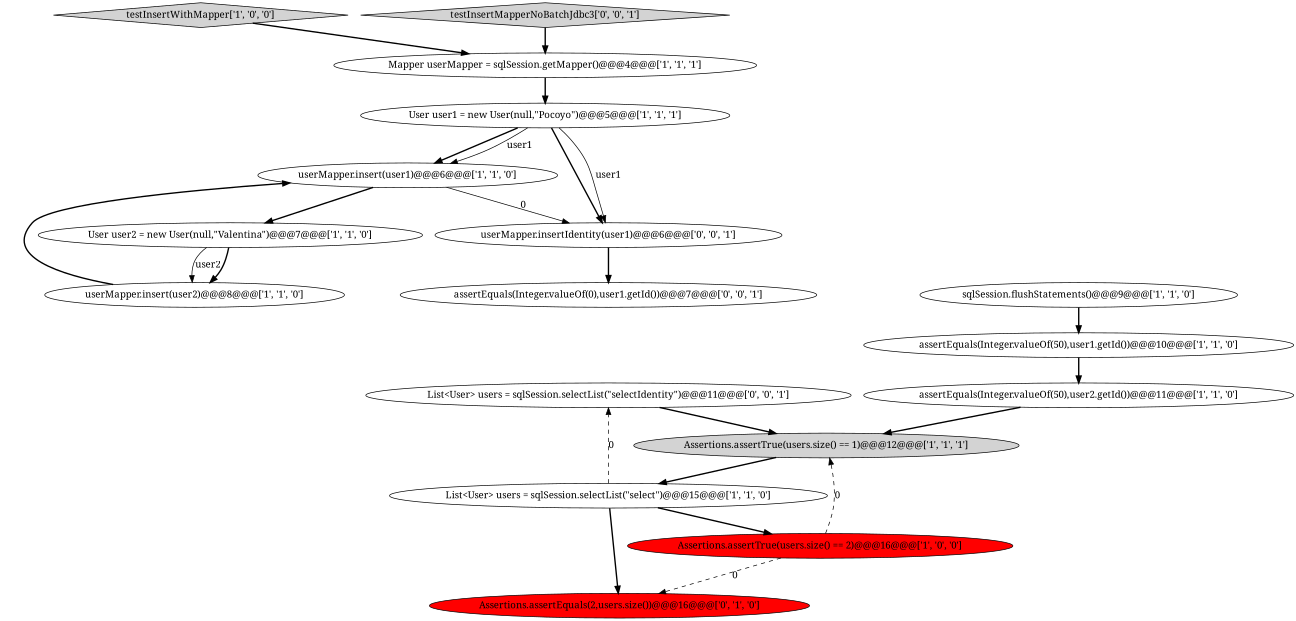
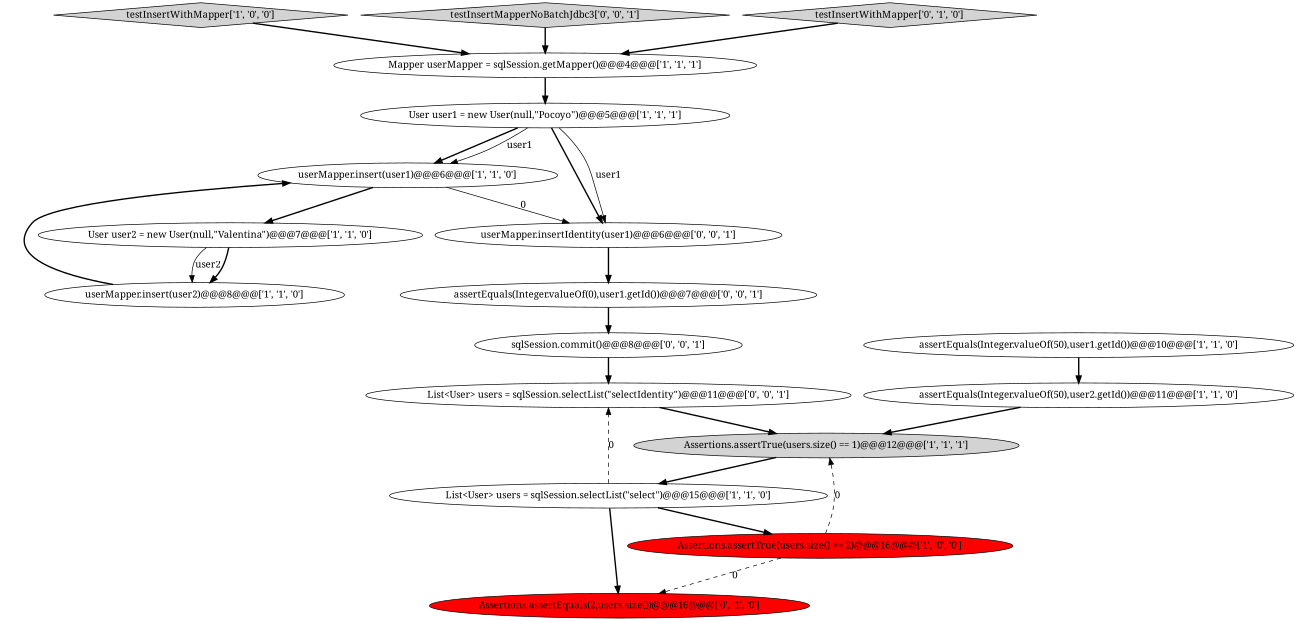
node "testInsertWithMapper['0', '1', '0']": added
node "sqlSession.flushStatements()@@@9@@@['1', '1', '0']": removed
node "sqlSession.commit()@@@8@@@['0', '0', '1']": added
